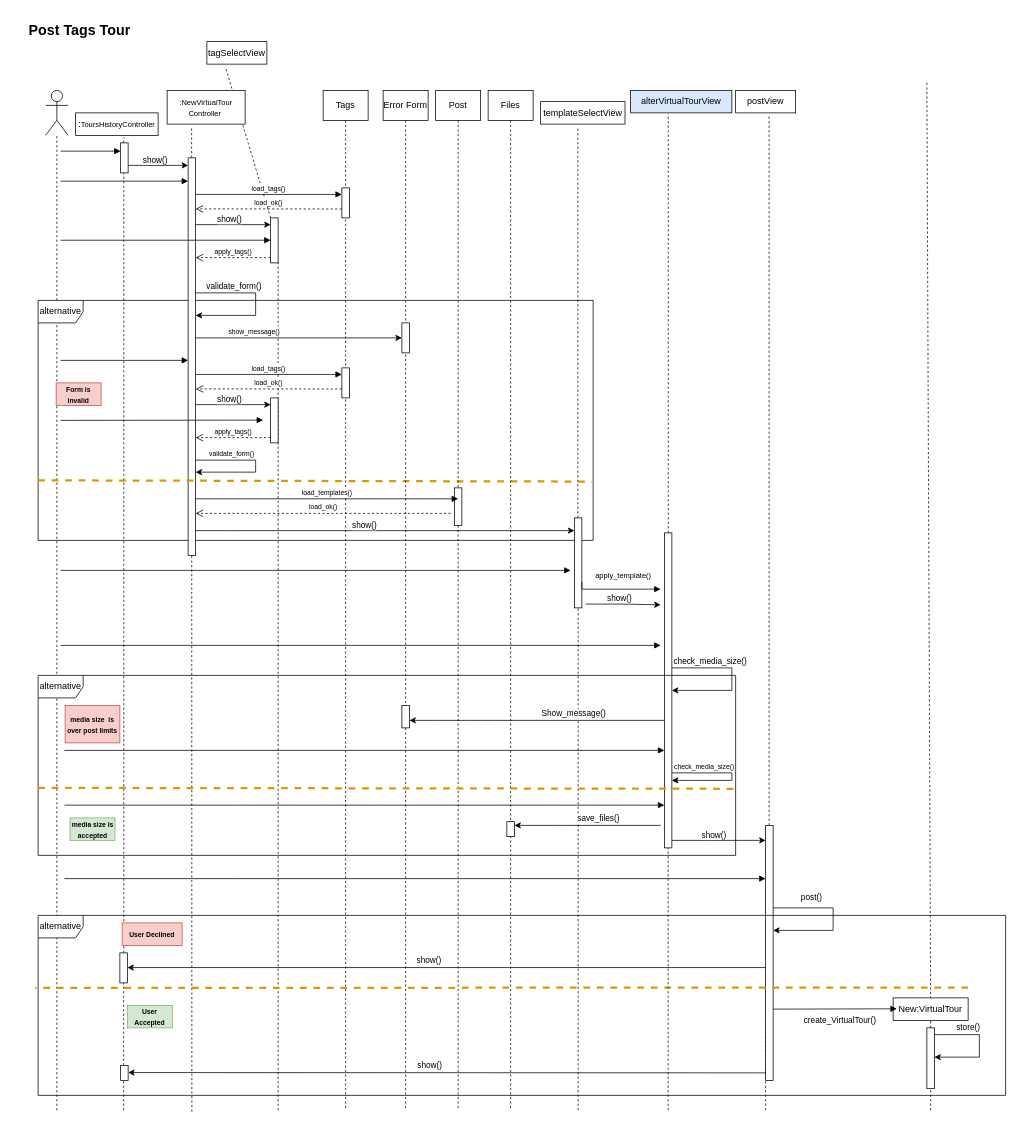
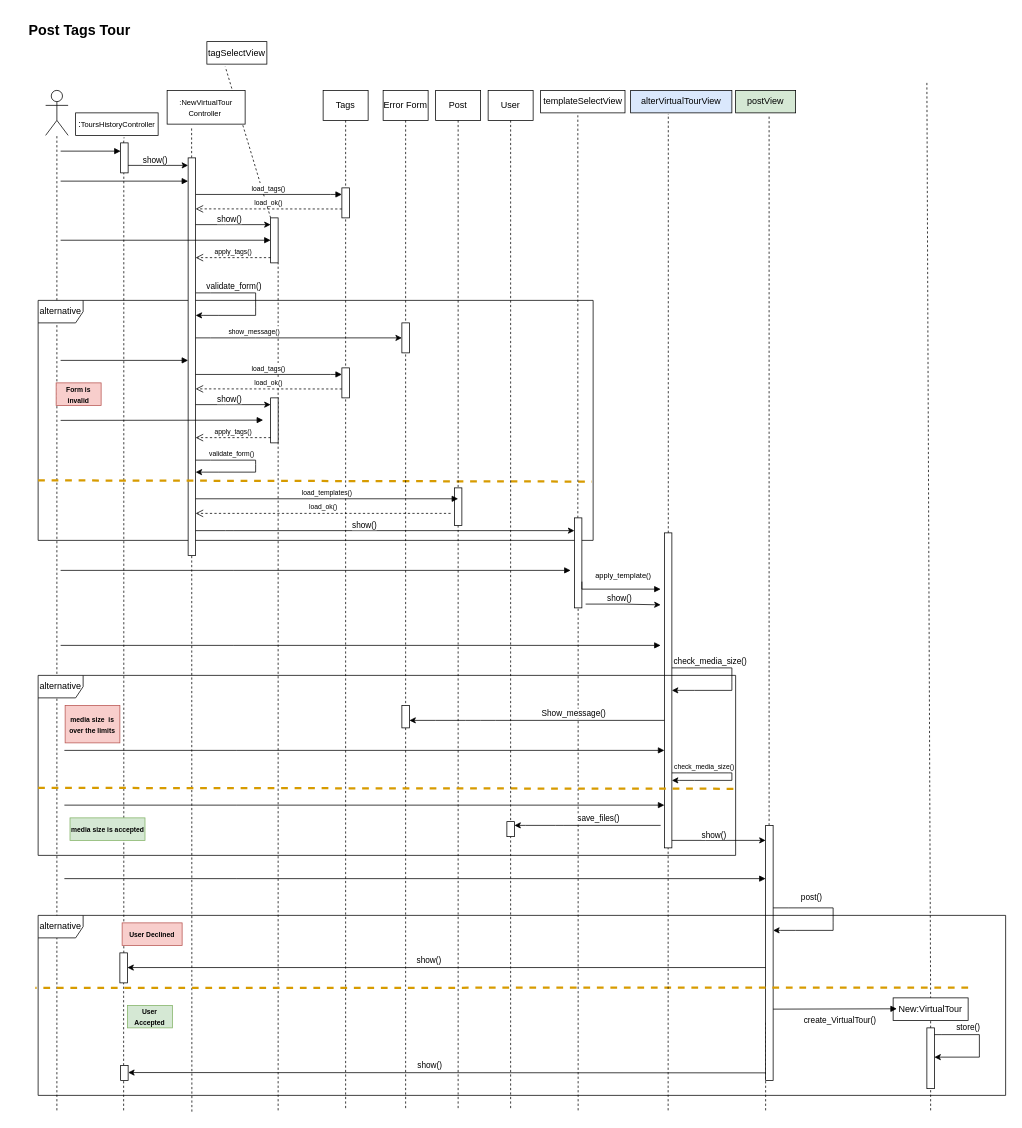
node "postView": fillcolor #ffffff -> #d5e8d4
node "Files": label "Files" -> "User"
node "templateSelectView": moved (583, 113) -> (583, 102)
node "media size is over post limits": label "media size is over post limits" -> "media size is over the limits"
node "media size is accepted": size 45x23 -> 75x23
